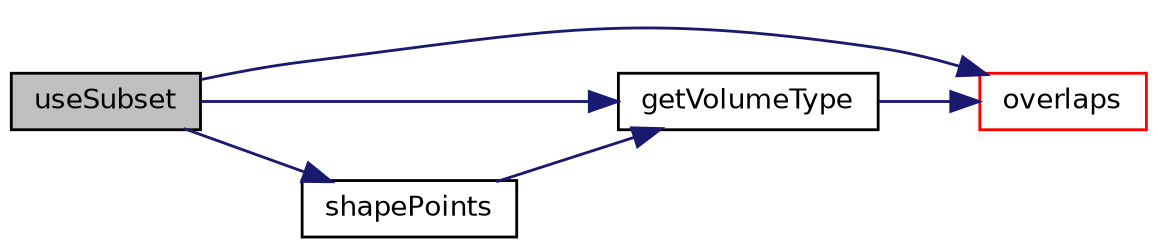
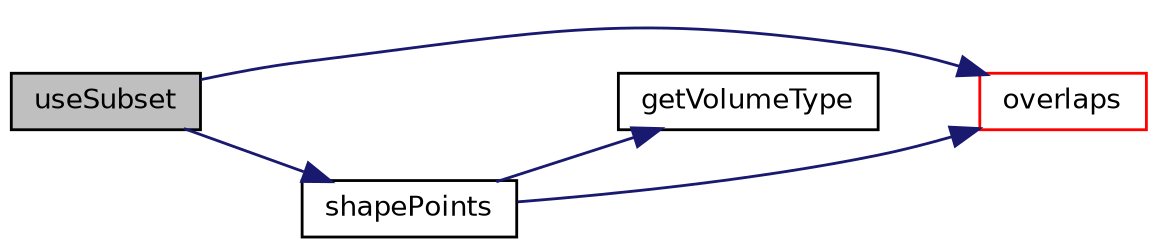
edge "useSubset" -> "getVolumeType": removed
edge "getVolumeType" -> "overlaps": now "shapePoints" -> "overlaps"
